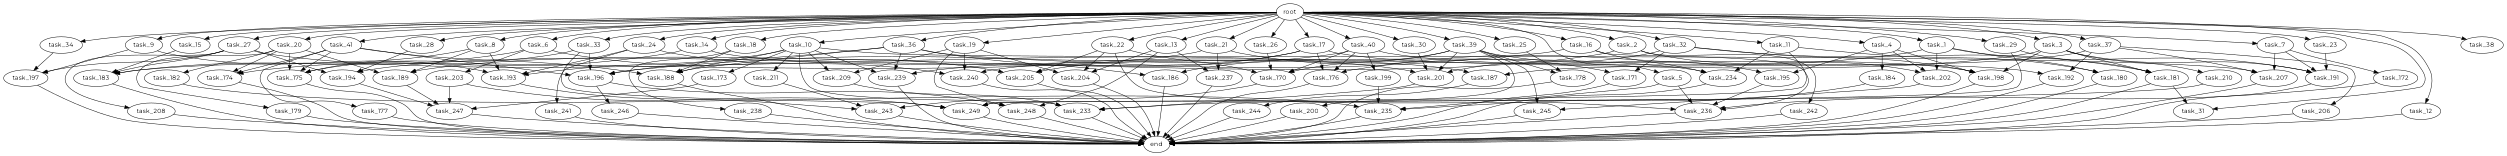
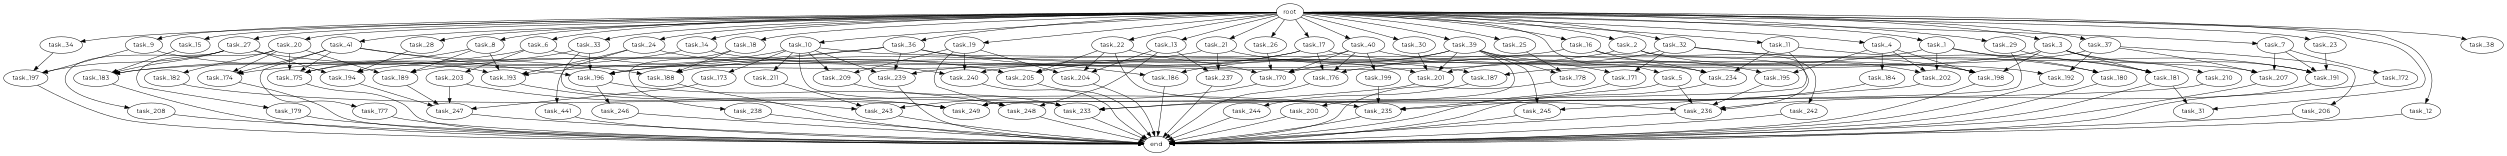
edge "task_10" -> "task_188": removed
node "task_241": label "task_241" -> "task_441"
edge "task_249" -> "end": removed
